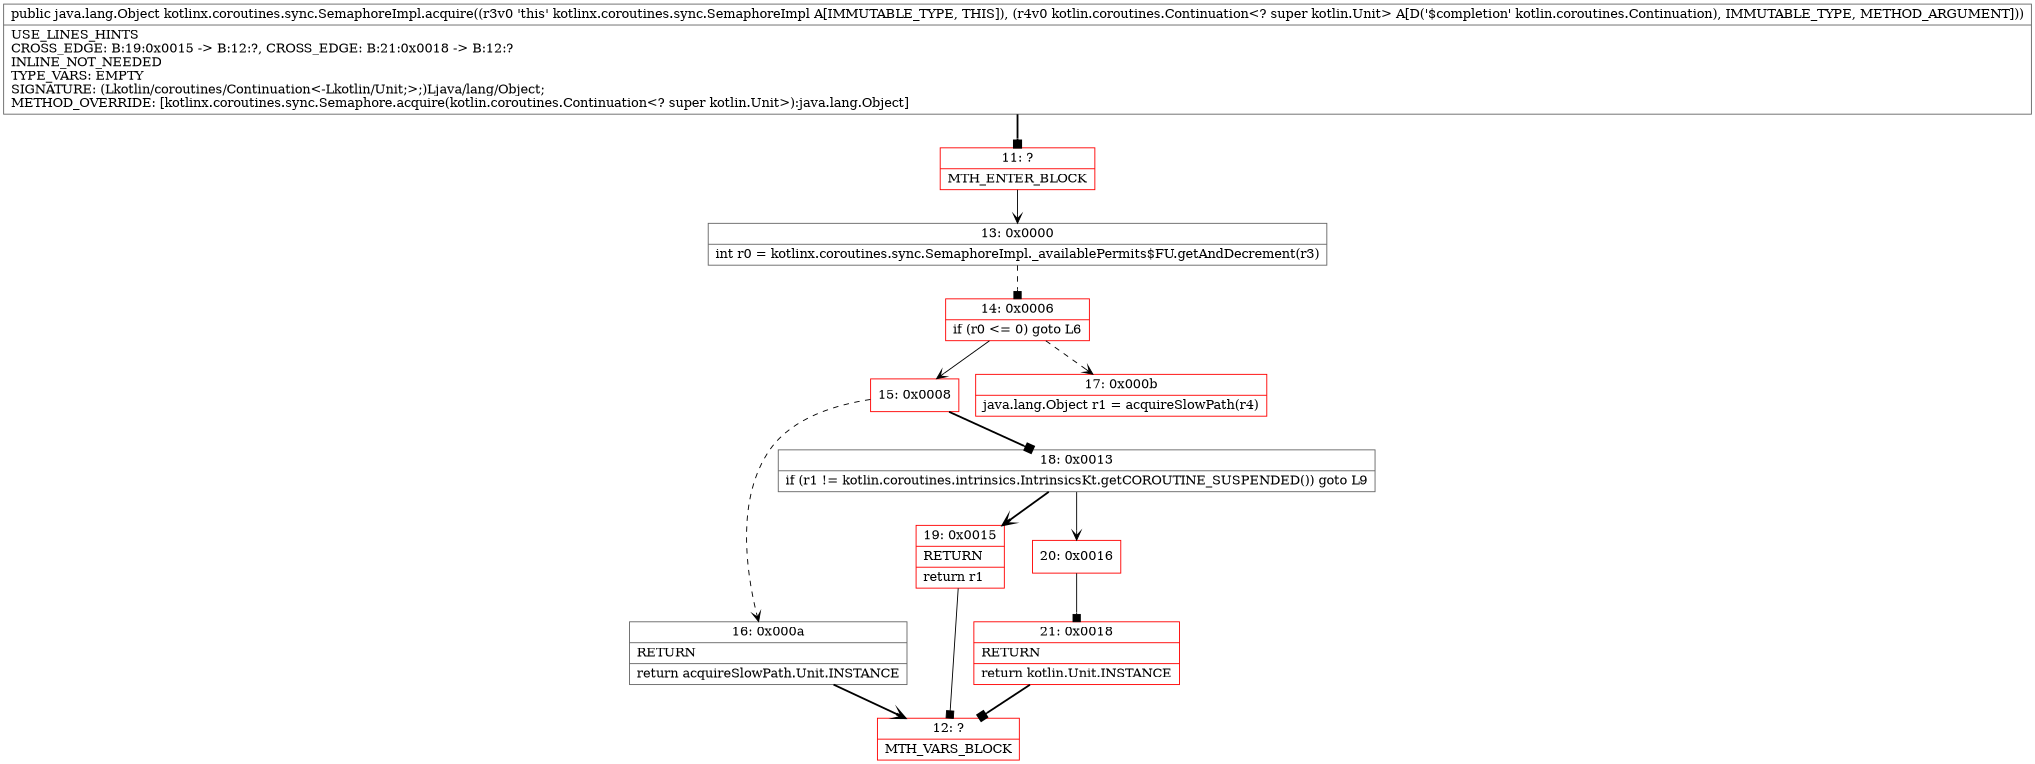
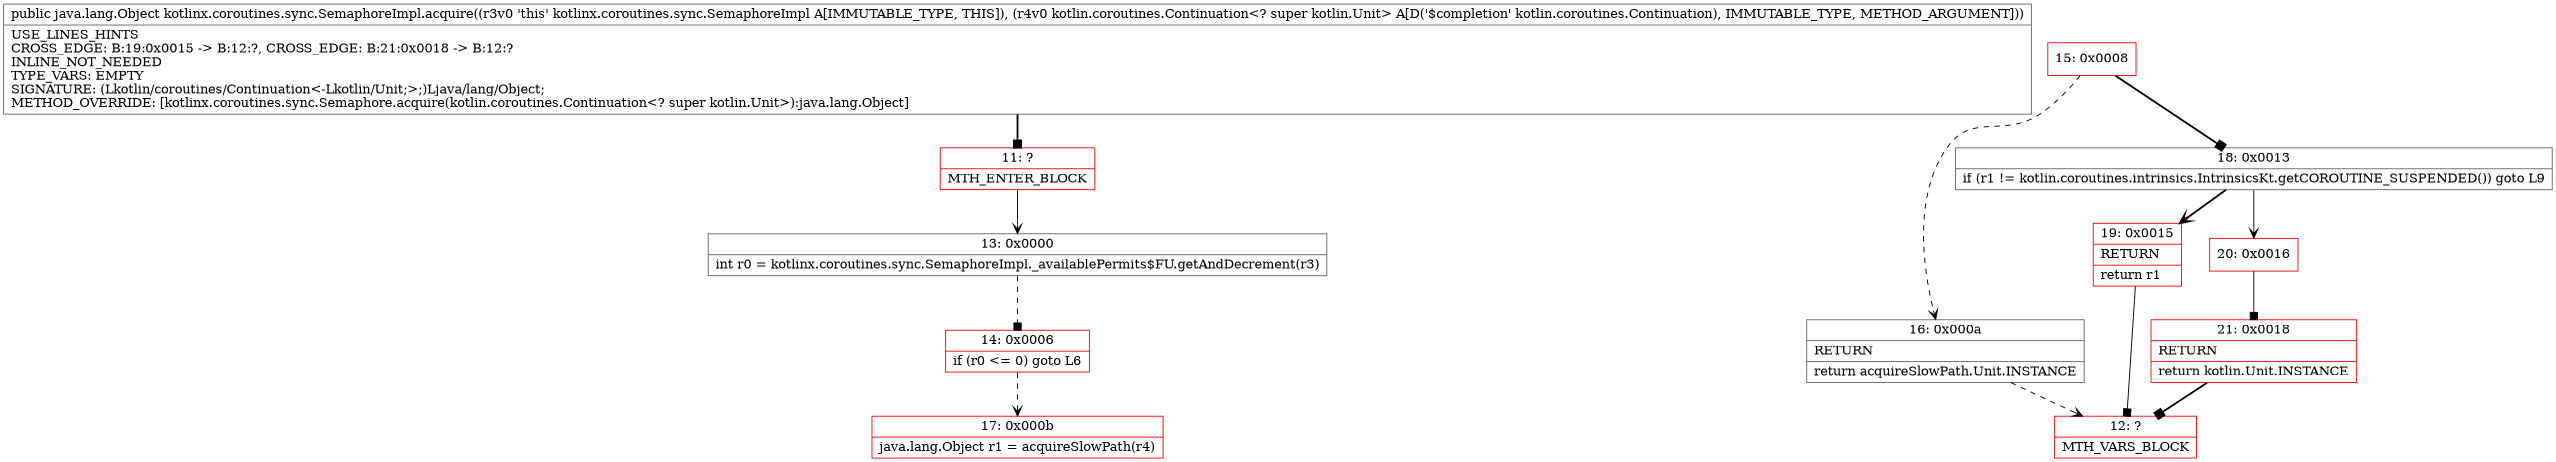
edge "14: 0x0006" -> "15: 0x0008": removed
edge "16: 0x000a" -> "12: ?": style bold -> dashed
